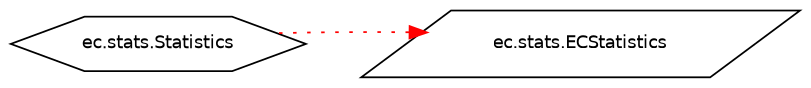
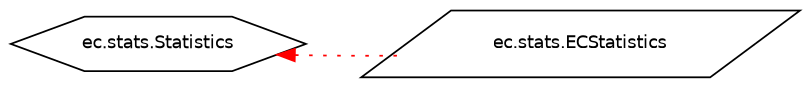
edge "ec.stats.Statistics" -> "ec.stats.ECStatistics": reversed
